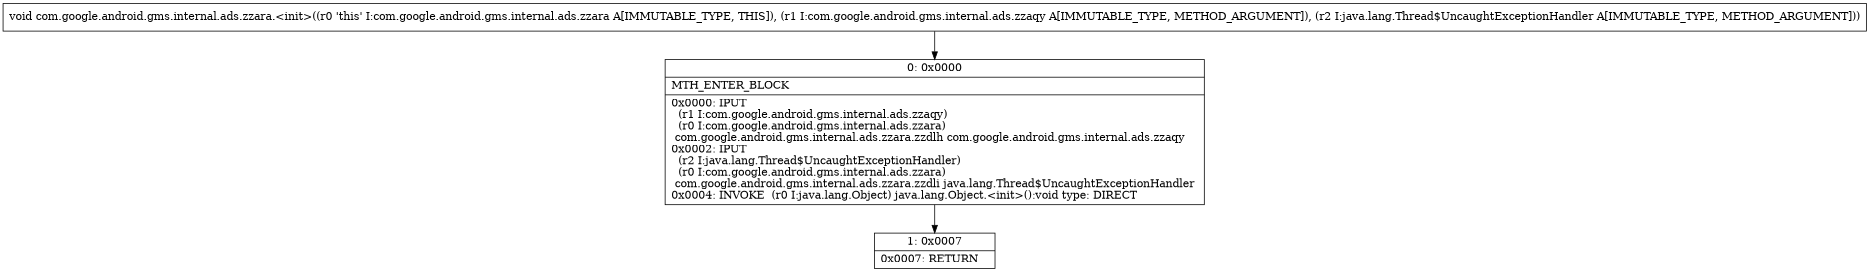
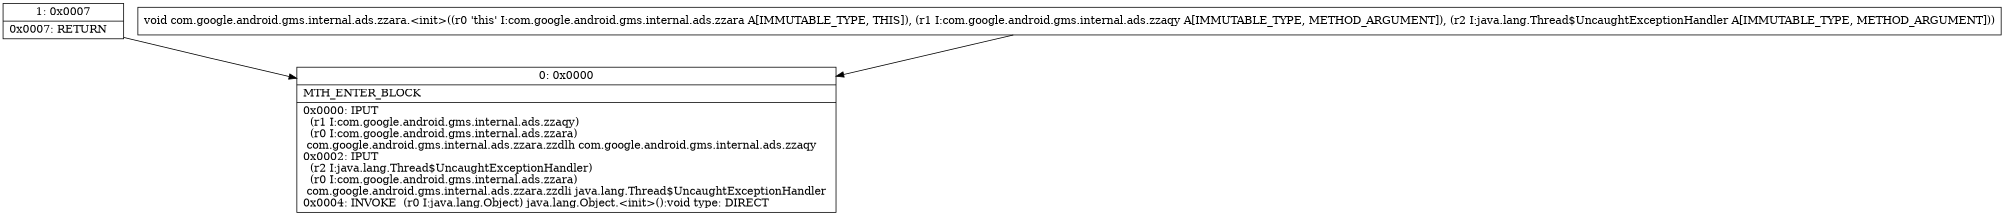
edge "0: 0x0000" -> "1: 0x0007": reversed
